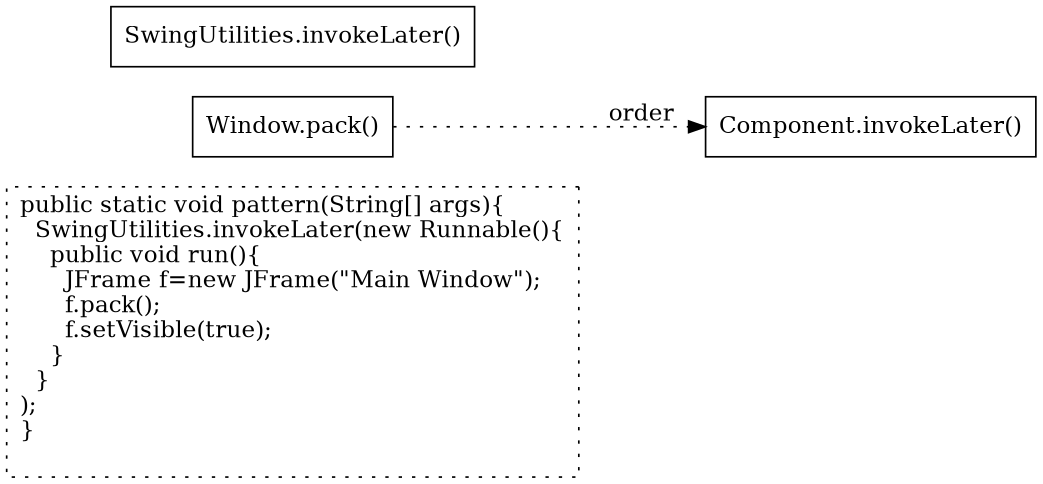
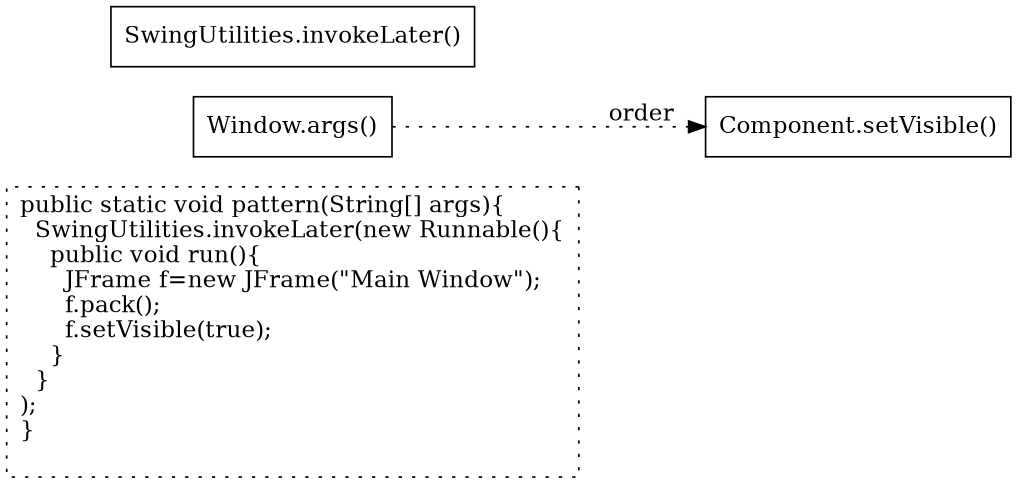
node "Window.pack()": label "Window.pack()" -> "Window.args()"
node "Component.invokeLater()": label "Component.invokeLater()" -> "Component.setVisible()"
